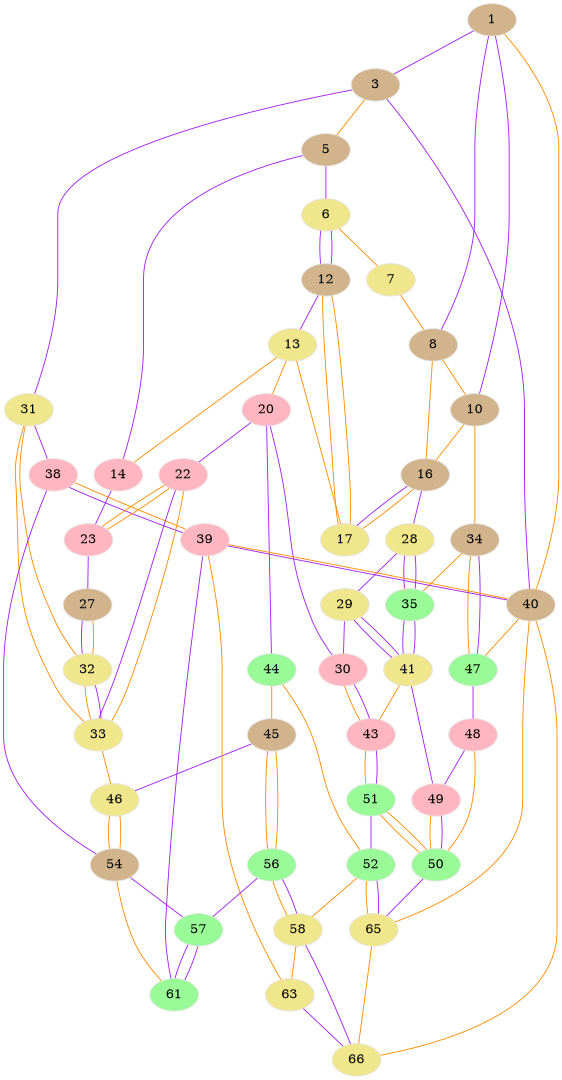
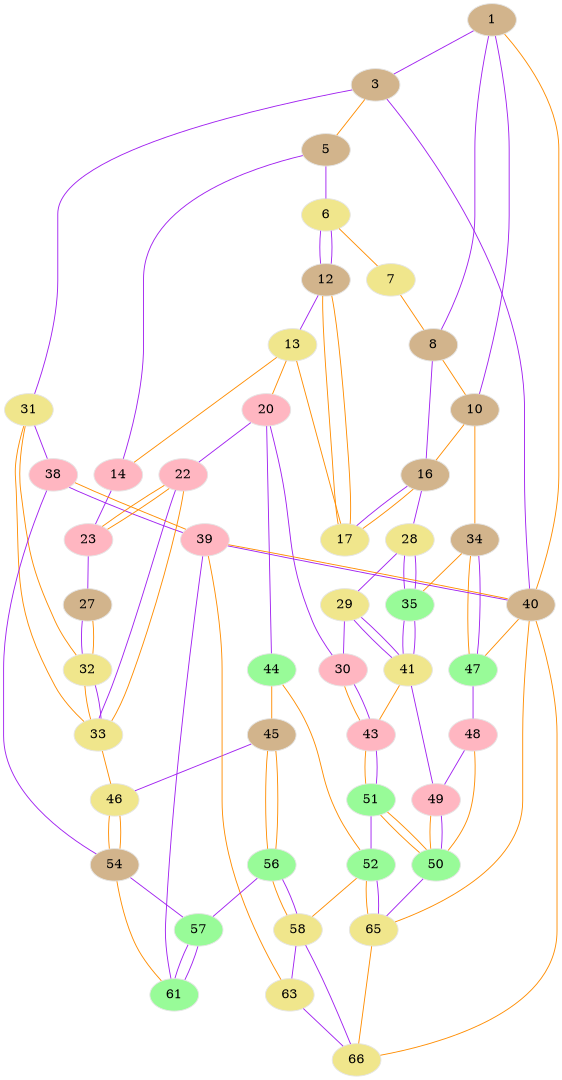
edge "8" -- "16": color darkorange -> purple
edge "58" -- "63": color darkorange -> purple
